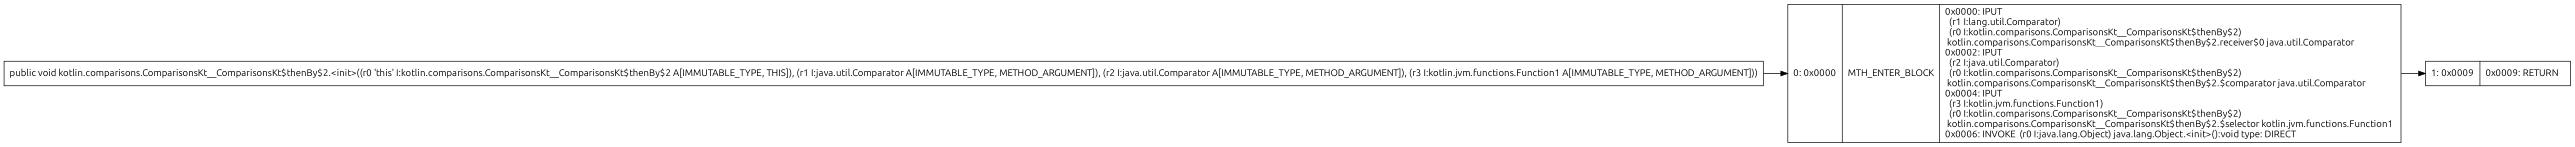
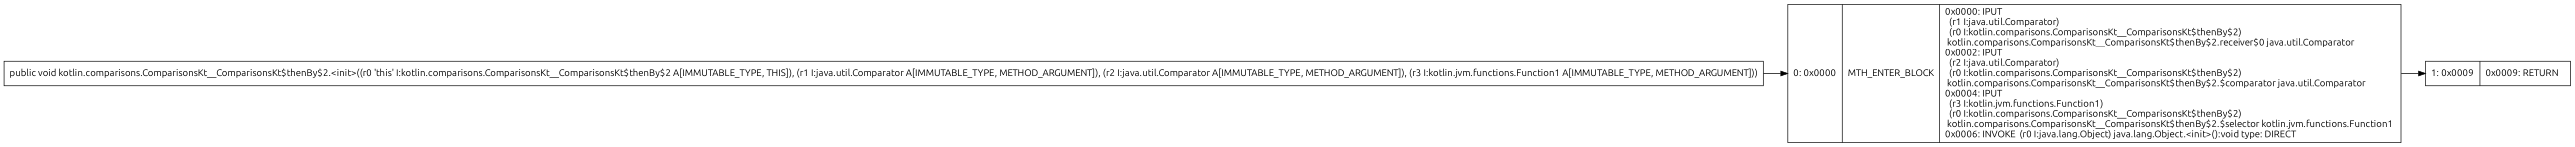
node "0: 0x0000": text "(r1 I:lang.util.Comparator)" -> "(r1 I:java.util.Comparator)"
